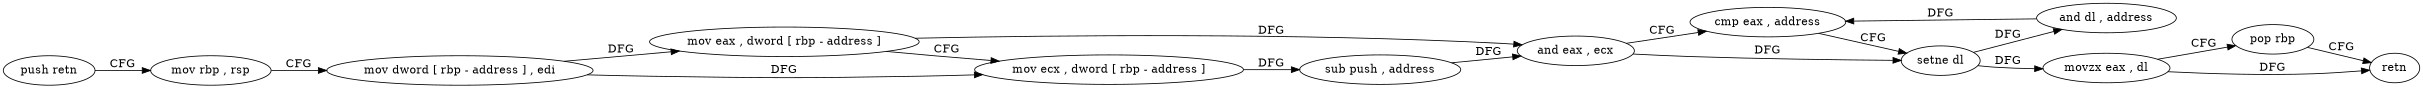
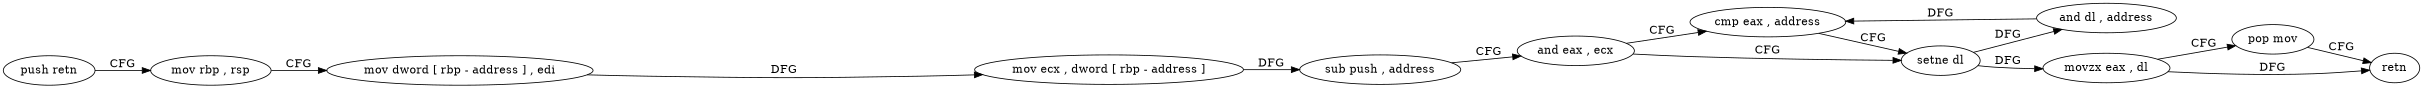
node "pop rbp": label "pop rbp" -> "pop mov"
node "mov eax , dword [ rbp - address ]": removed
edge "and eax , ecx" -> "setne dl": label "DFG" -> "CFG"
edge "sub push , address" -> "and eax , ecx": label "DFG" -> "CFG"
